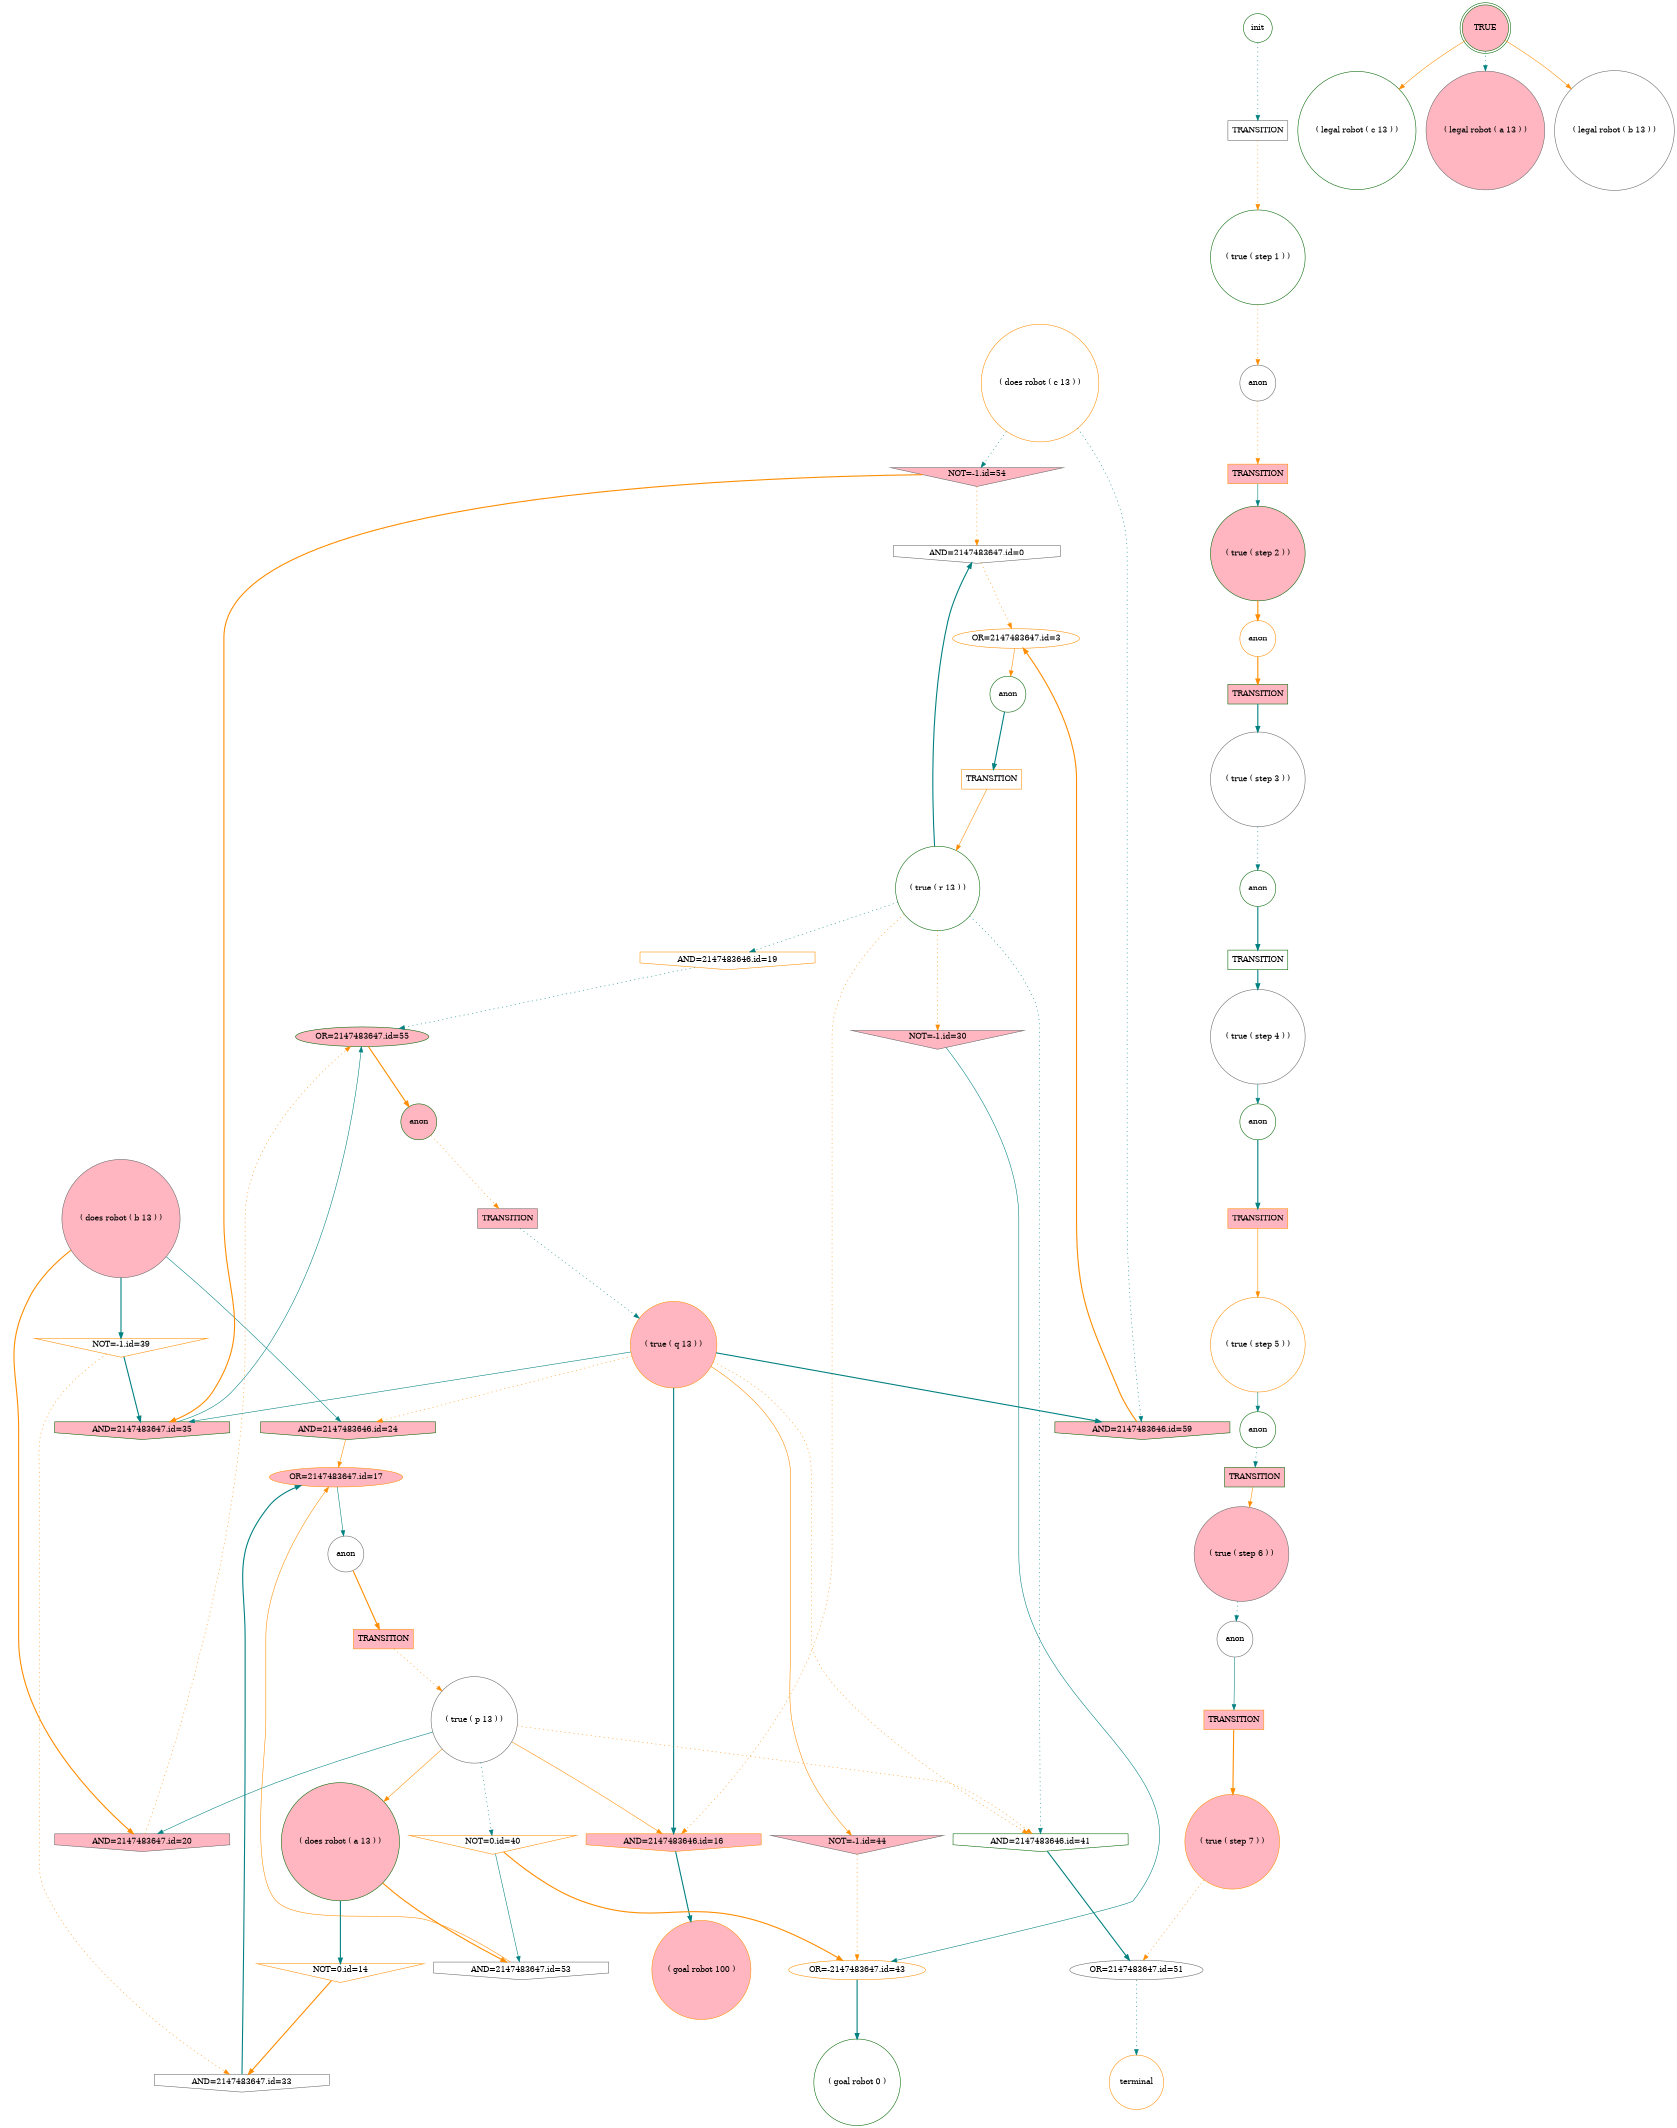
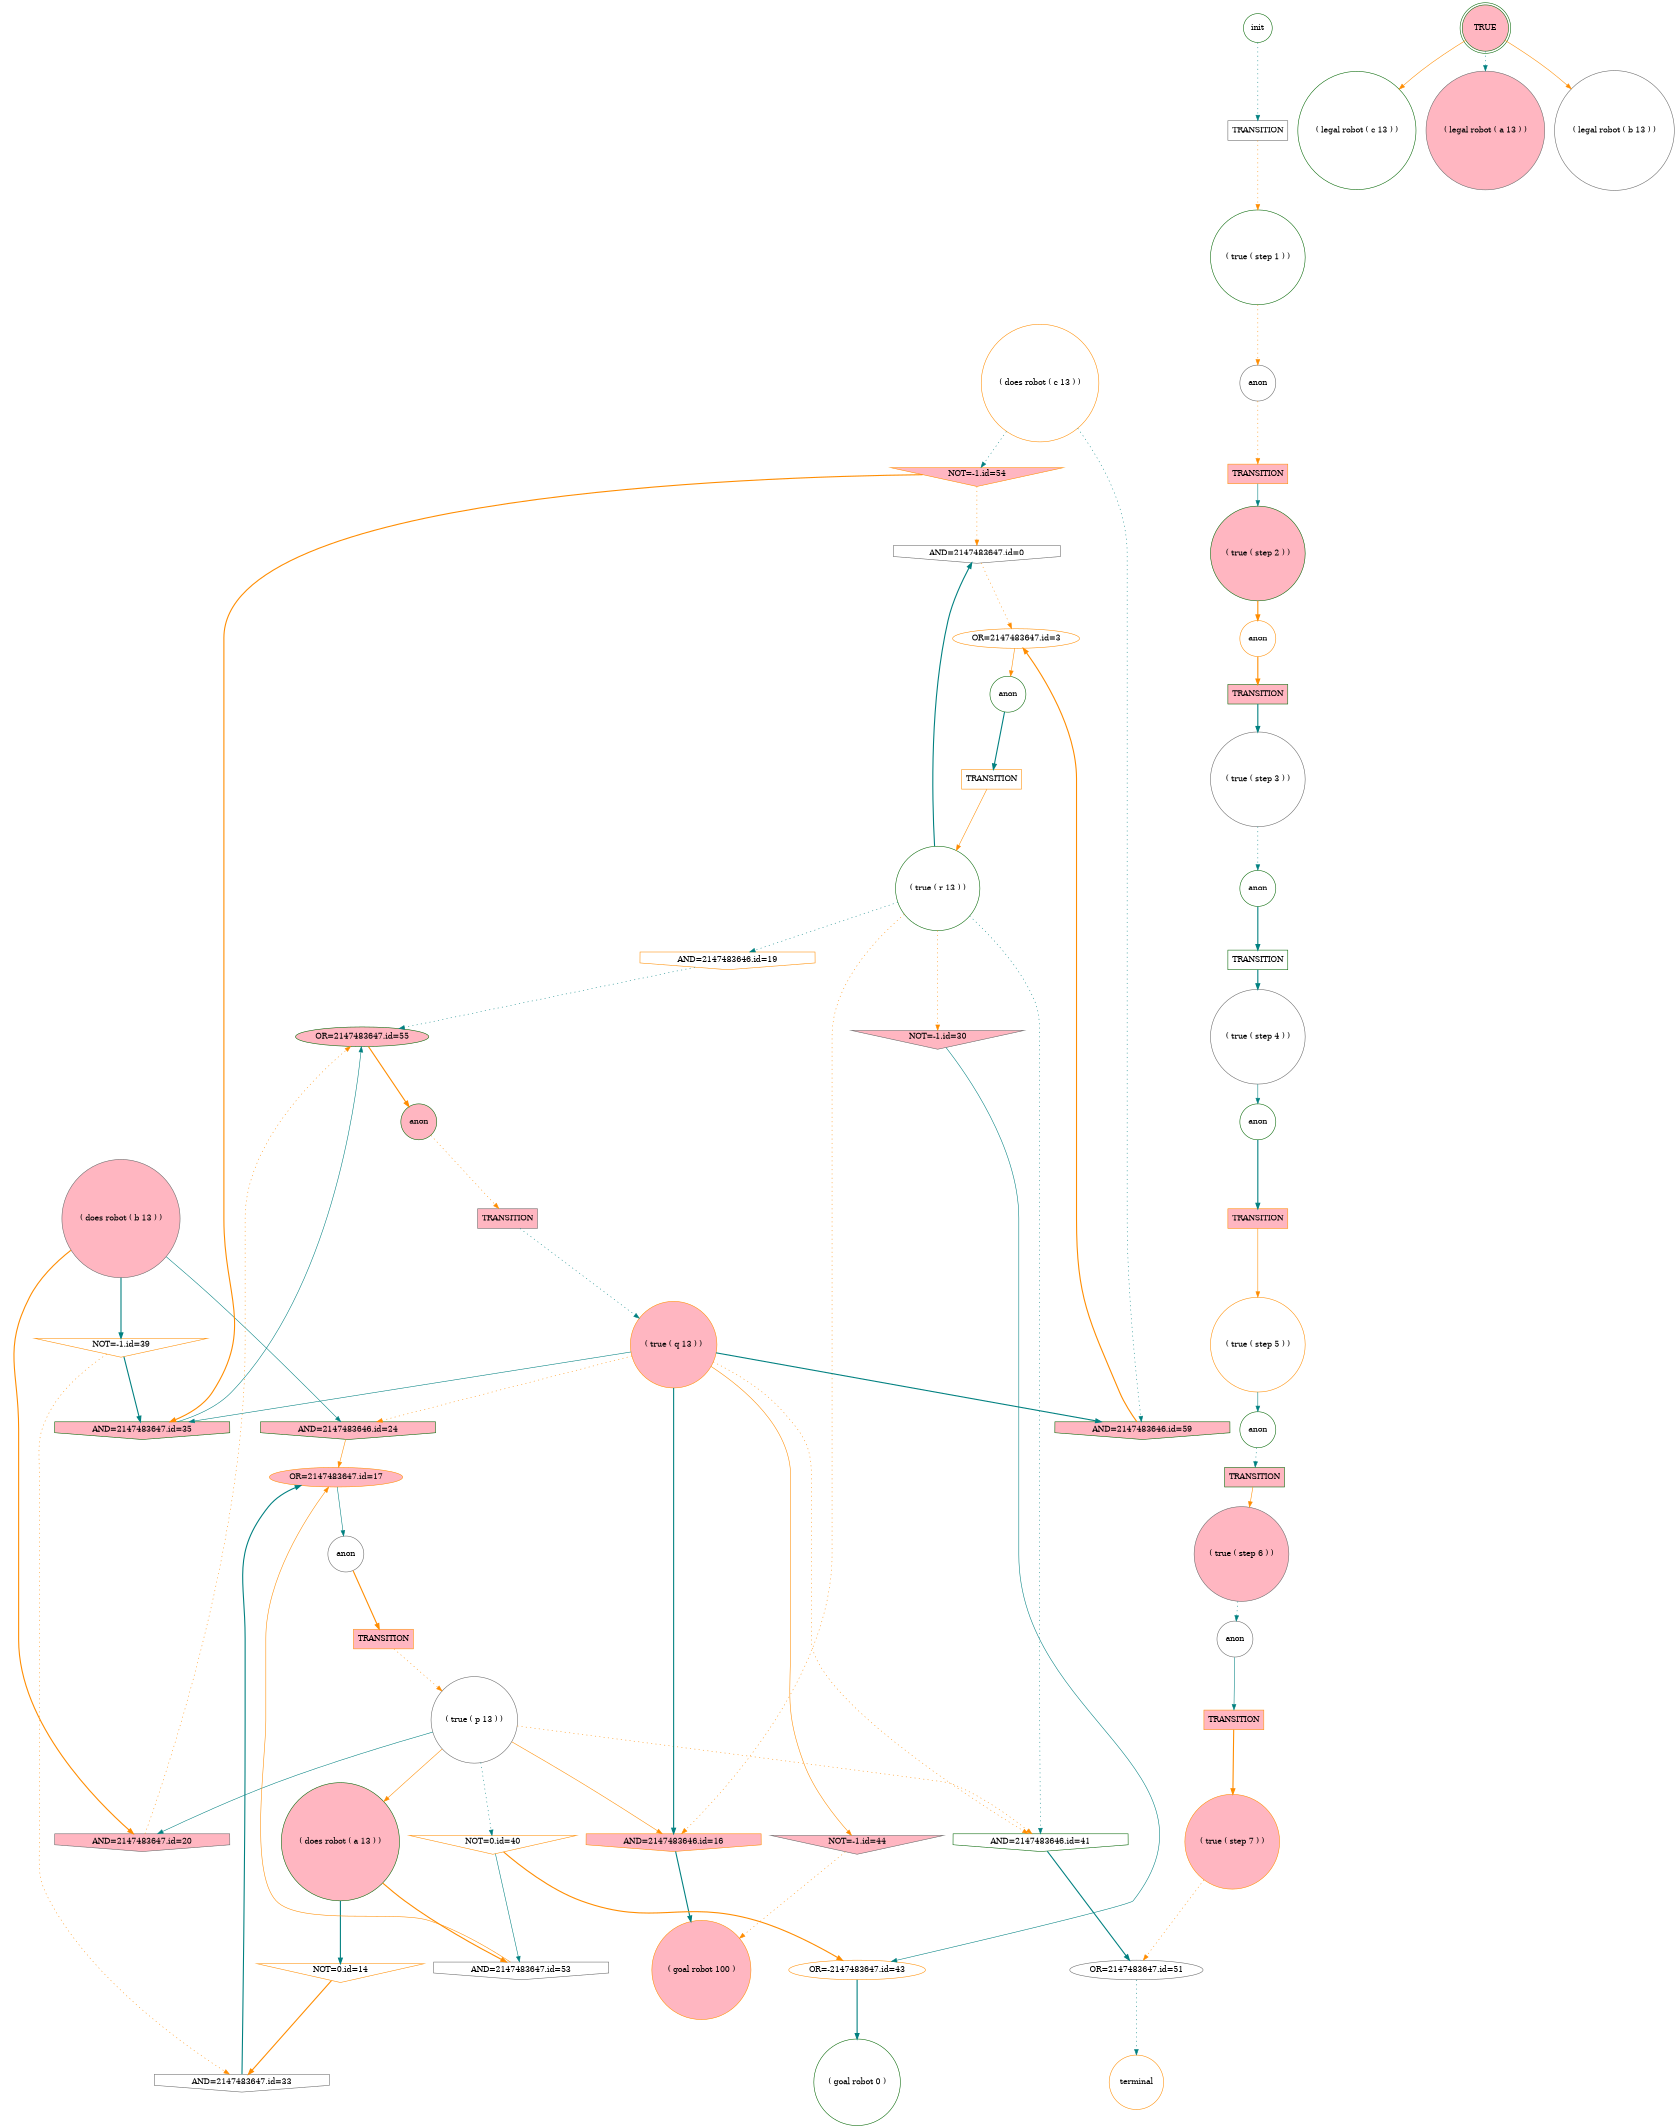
node "NOT=-1.id=54": color gray40 -> darkorange
edge "NOT=-1.id=44" -> "OR=-2147483647.id=43": now "NOT=-1.id=44" -> "( goal robot 100 )"
